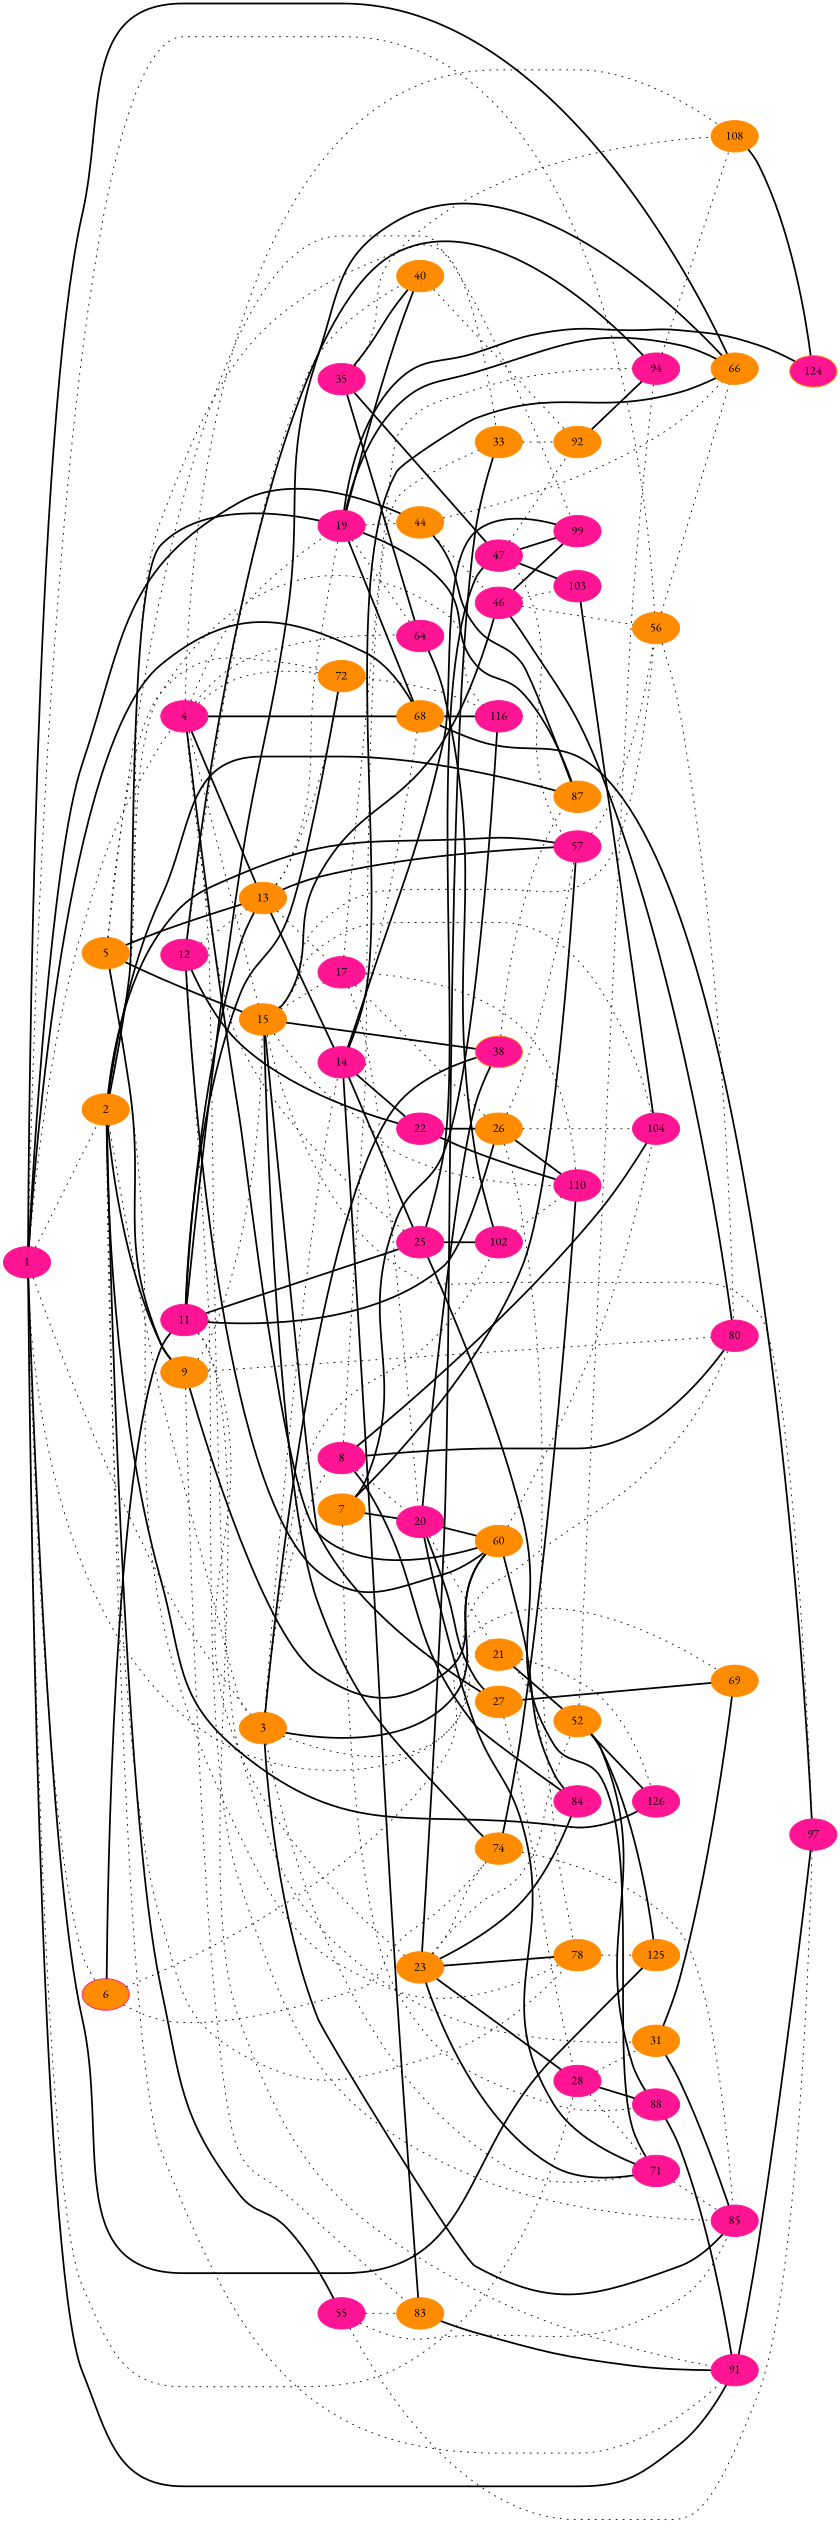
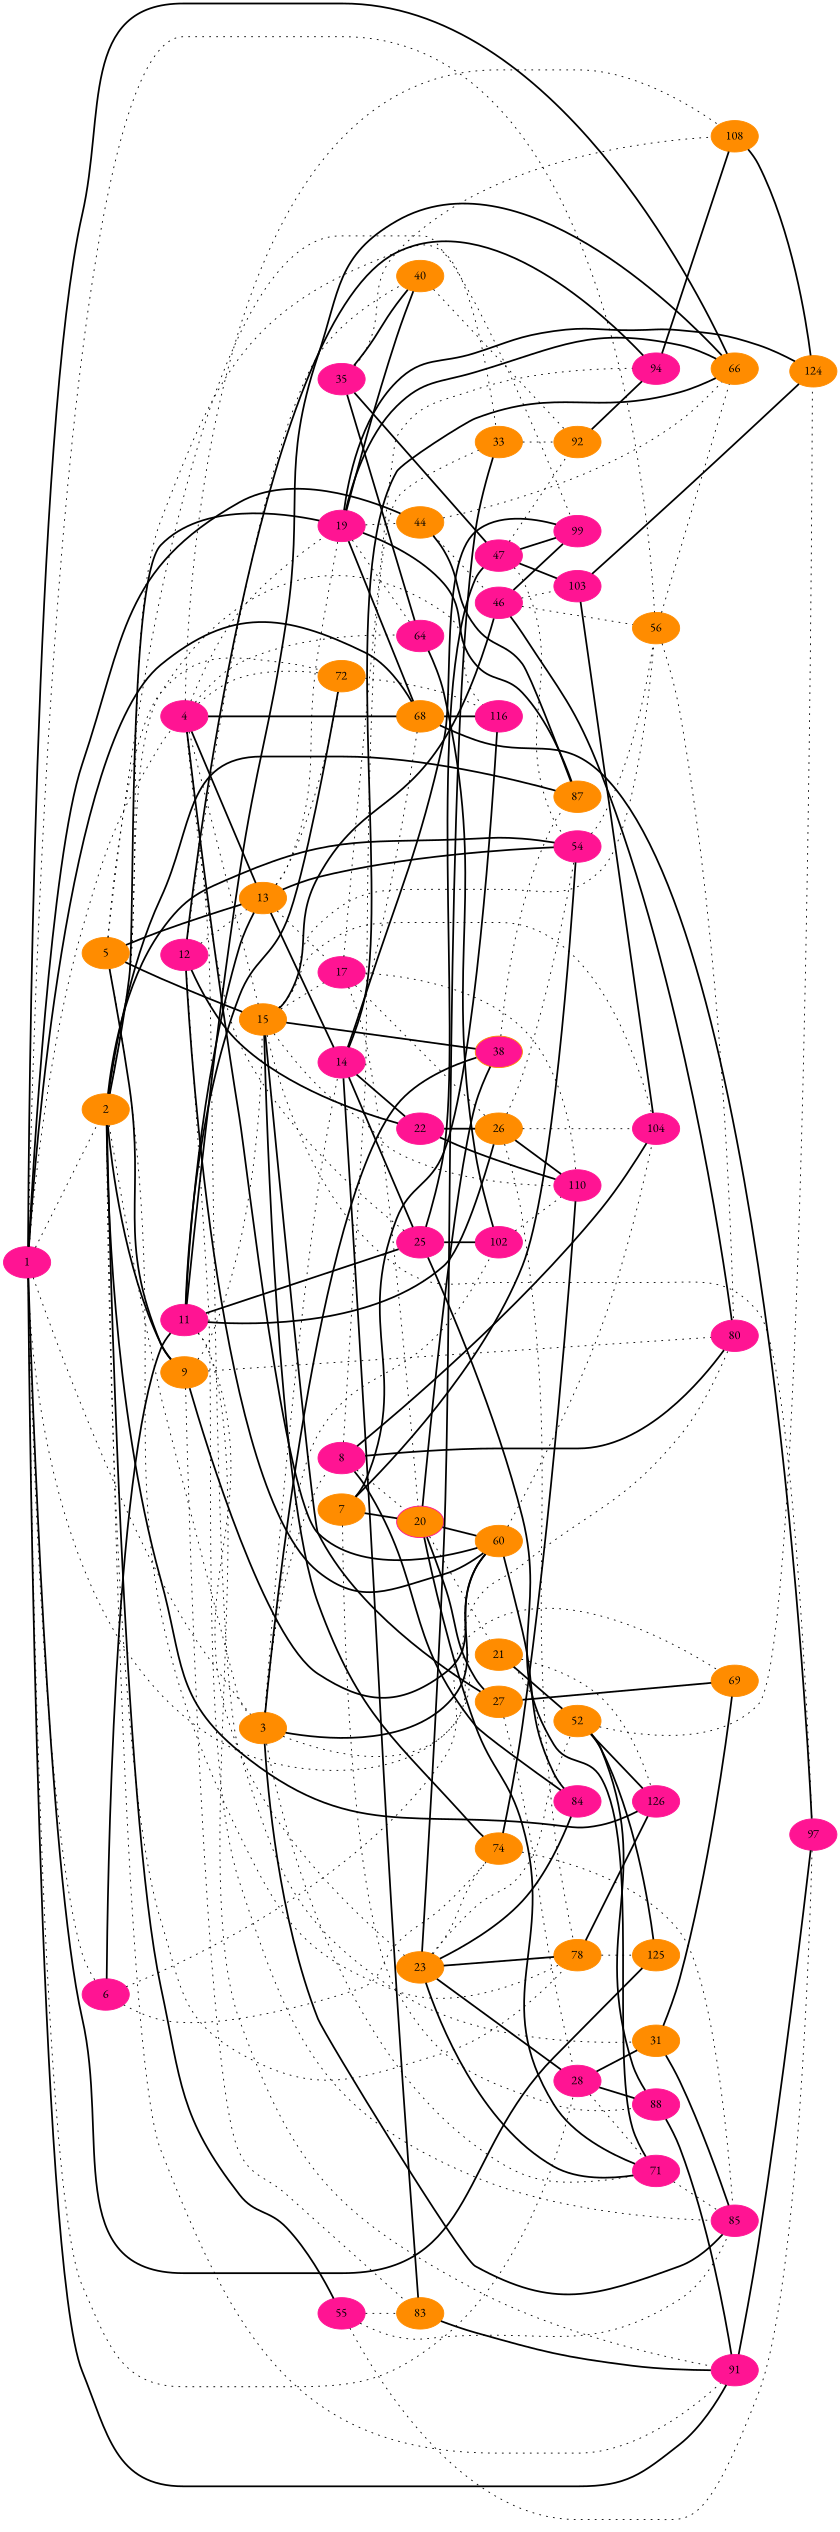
edge "108" -- "94": style dotted -> bold
node "124": fillcolor deeppink -> darkorange
edge "124" -- "103": added
node "57": label "57" -> "54"
edge "94" -- "52": now "124" -- "52"
node "20": fillcolor deeppink -> darkorange
edge "126" -- "78": added
node "6": fillcolor darkorange -> deeppink
edge "31" -- "28": style dotted -> bold
